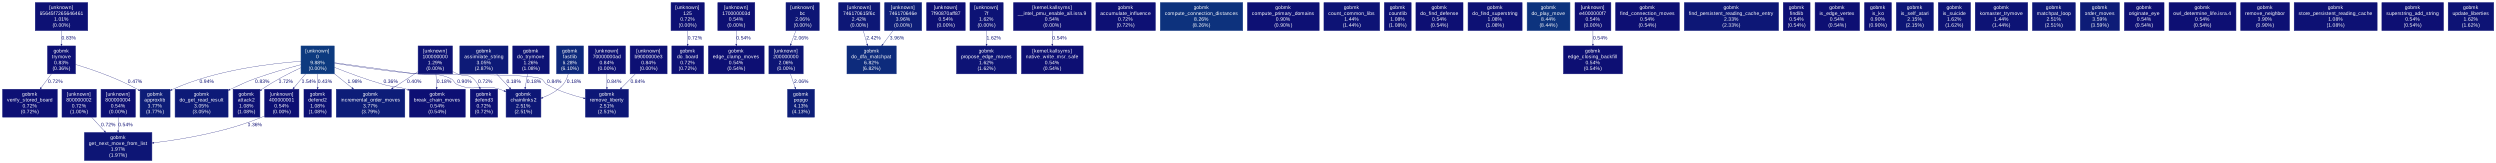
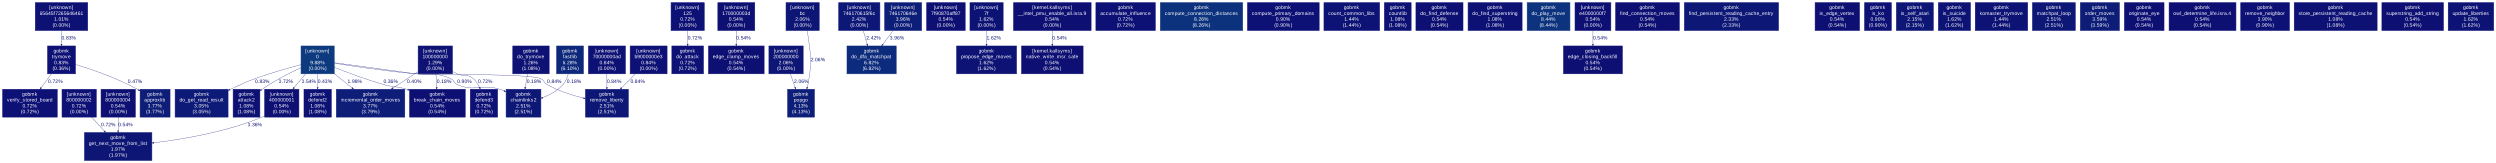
node "gobmk findlib 0.54% (0.54%)": removed
edge "[unknown] bc 2.06% (0.00%)" -> "[unknown] 200000000 2.06% (0.00%)": now "[unknown] bc 2.06% (0.00%)" -> "gobmk popgo 4.13% (4.13%)"
node "gobmk assimilate_string 3.05% (2.87%)": removed
node "gobmk do_board 0.72% (0.72%)": label "gobmk do_board 0.72% (0.72%)" -> "gobmk do_attack 0.72% (0.72%)"
edge "[unknown] 0 9.88% (0.00%)" -> "gobmk approxlib 3.77% (3.77%)": removed, label "0.94%"
node "[unknown] 800000002 0.72% (1.00%)": label "[unknown] 800000002 0.72% (1.00%)" -> "[unknown] 800000002 0.72% (0.00%)"
